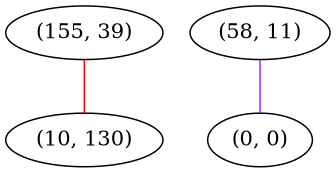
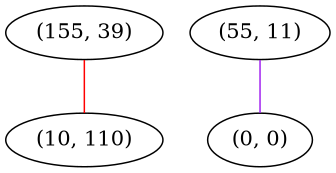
node "(58, 11)": label "(58, 11)" -> "(55, 11)"
node "(10, 130)": label "(10, 130)" -> "(10, 110)"
